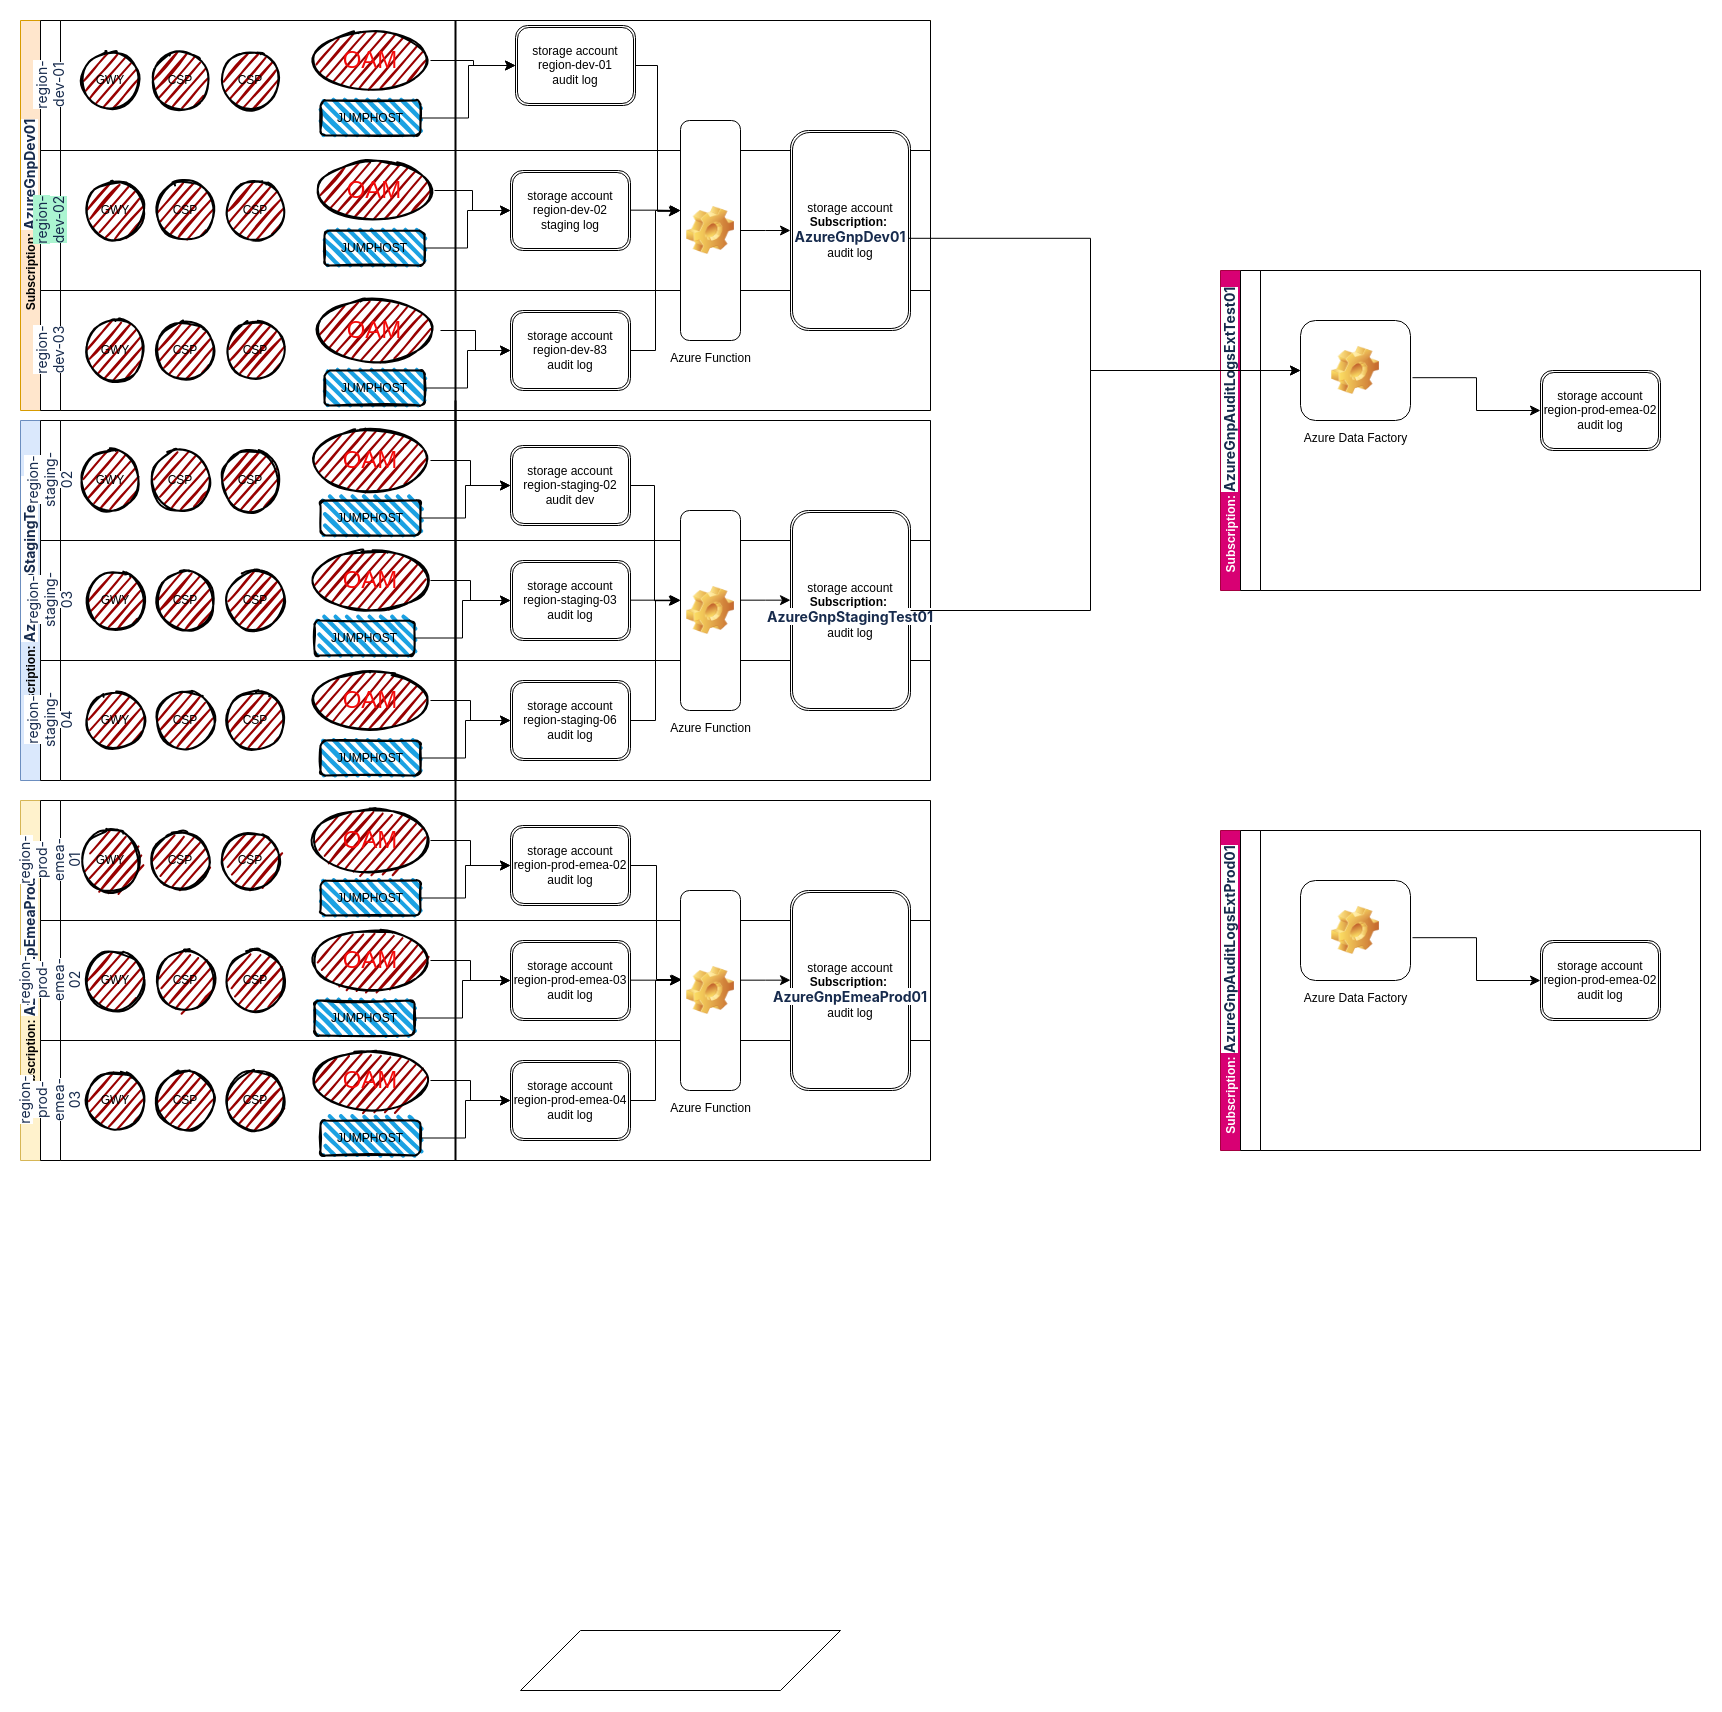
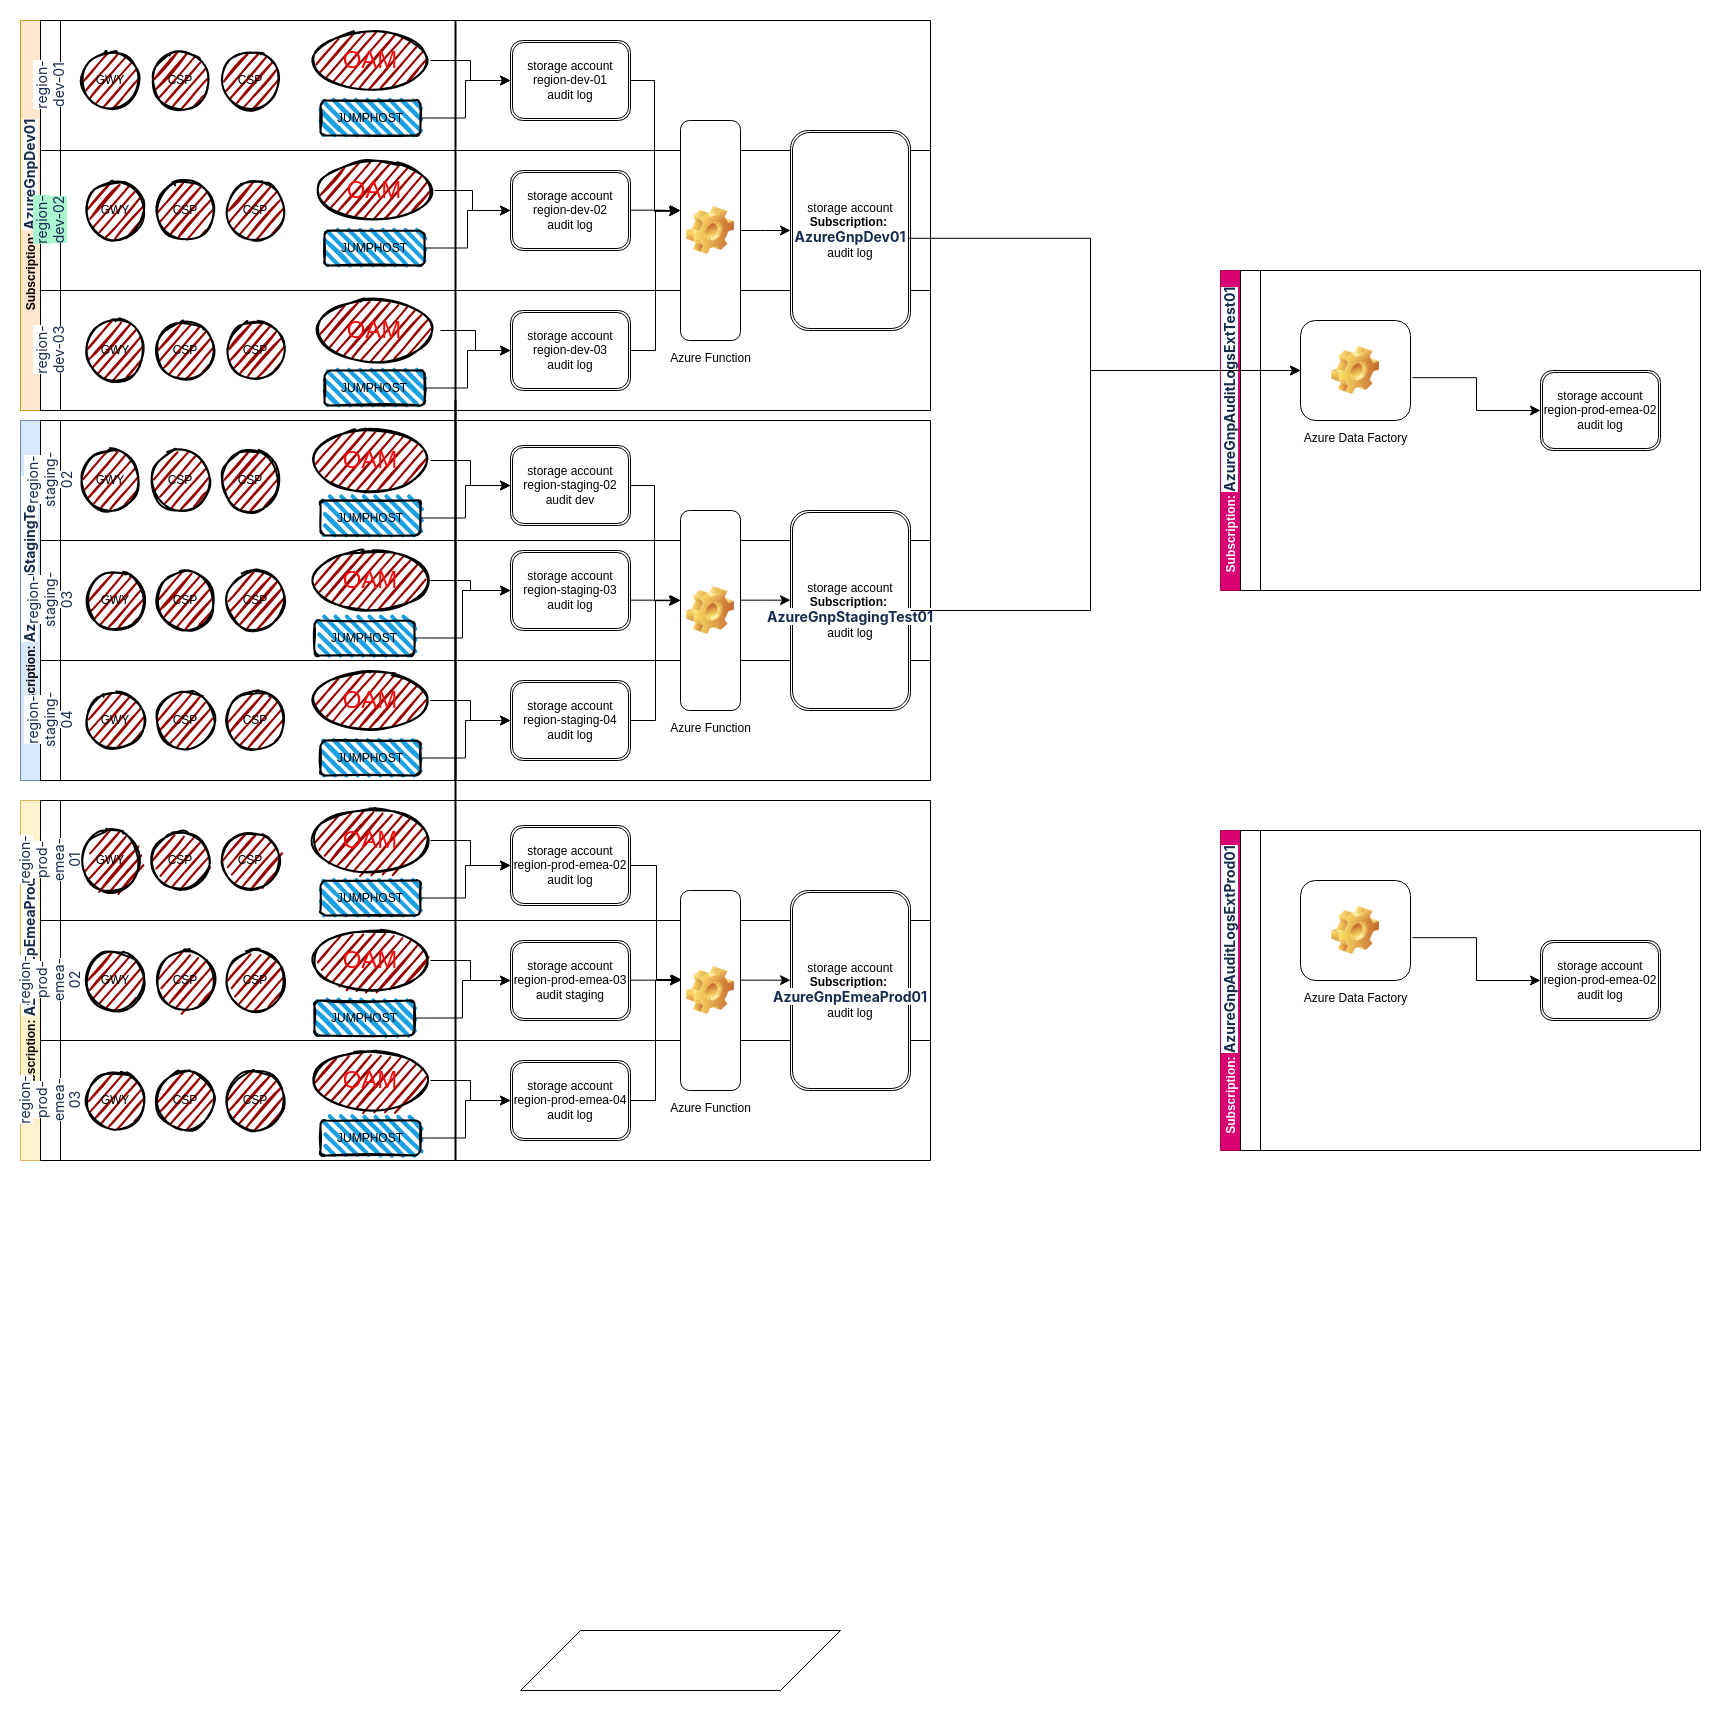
node "storage account region-dev-01 audit log": moved (576, 66) -> (571, 81)
node "storage account region-dev-02 staging log": label "storage account region-dev-02 staging log" -> "storage account region-dev-02 audit log"
node "storage account region-dev-83 audit log": label "storage account region-dev-83 audit log" -> "storage account region-dev-03 audit log"
node "storage account region-staging-03 audit log": moved (571, 601) -> (571, 591)
node "storage account region-staging-06 audit log": label "storage account region-staging-06 audit log" -> "storage account region-staging-04 audit log"
node "storage account region-prod-emea-03 audit log": label "storage account region-prod-emea-03 audit log" -> "storage account region-prod-emea-03 audit staging"
